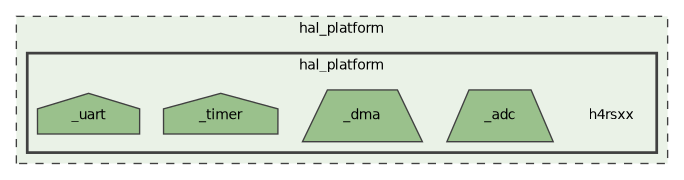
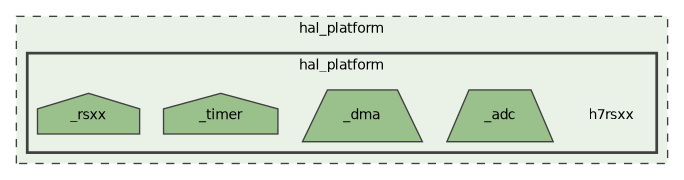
node "_uart": label "_uart" -> "_rsxx"
node "h4rsxx": label "h4rsxx" -> "h7rsxx"
